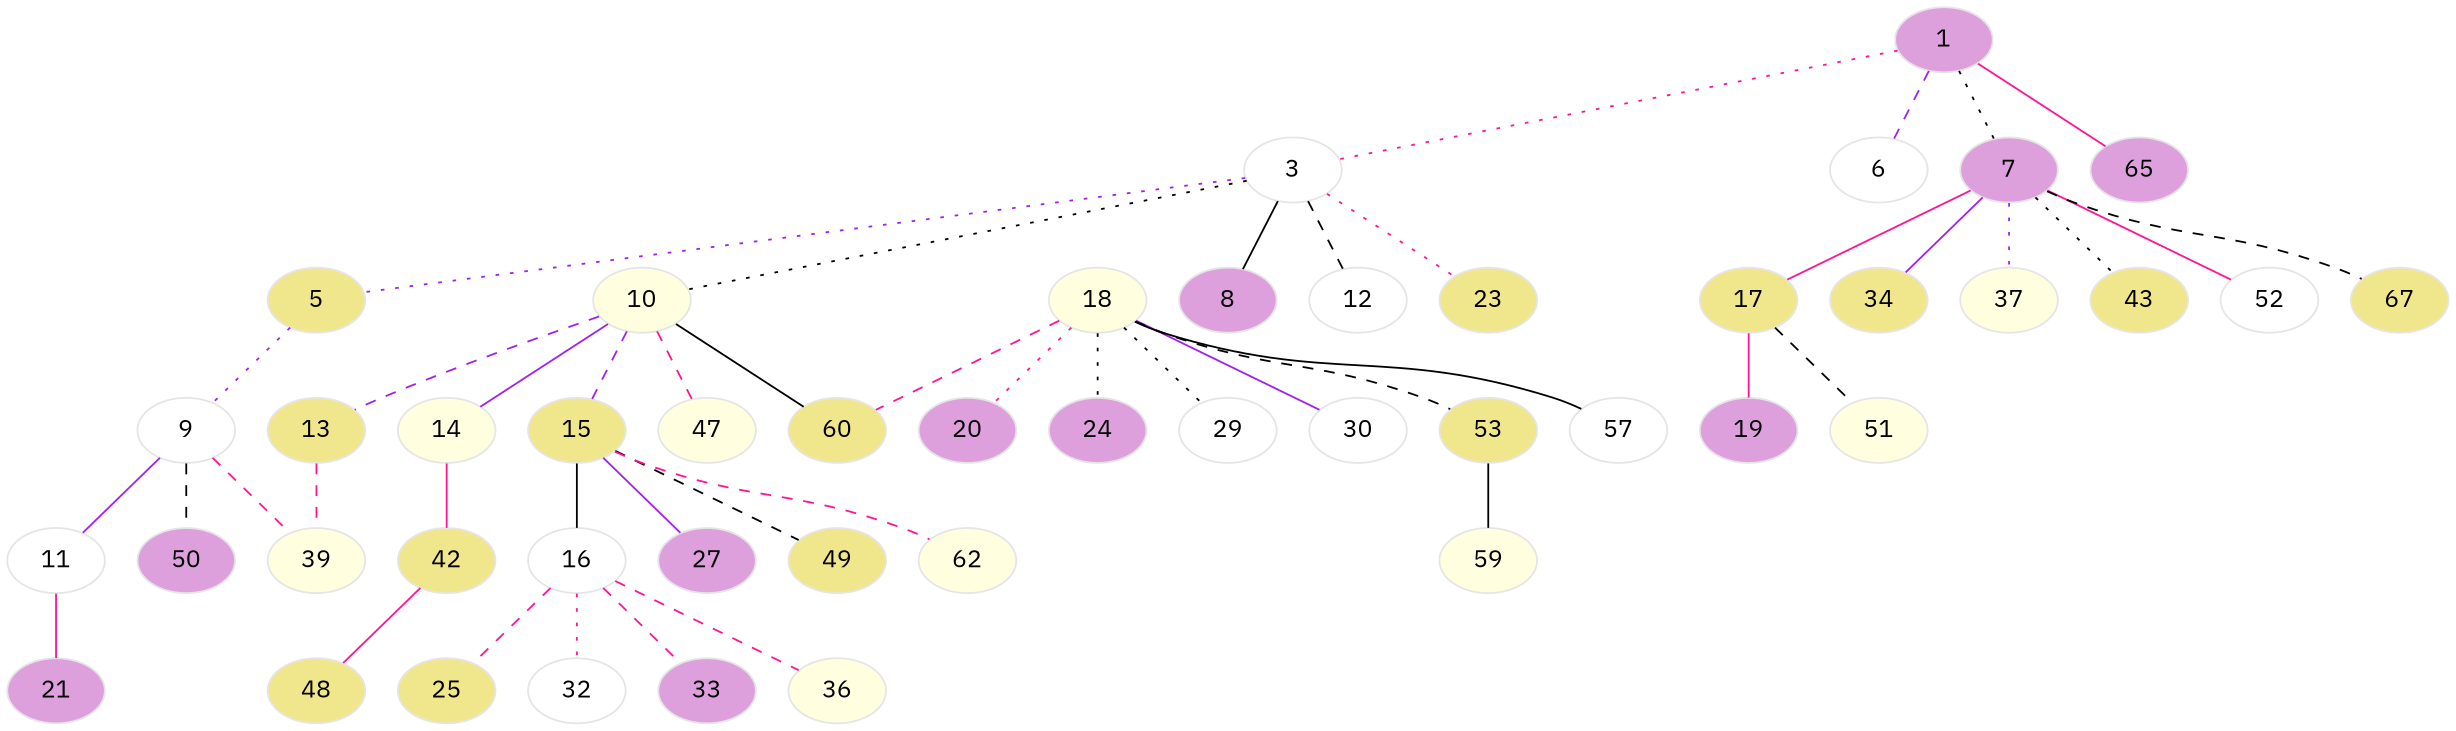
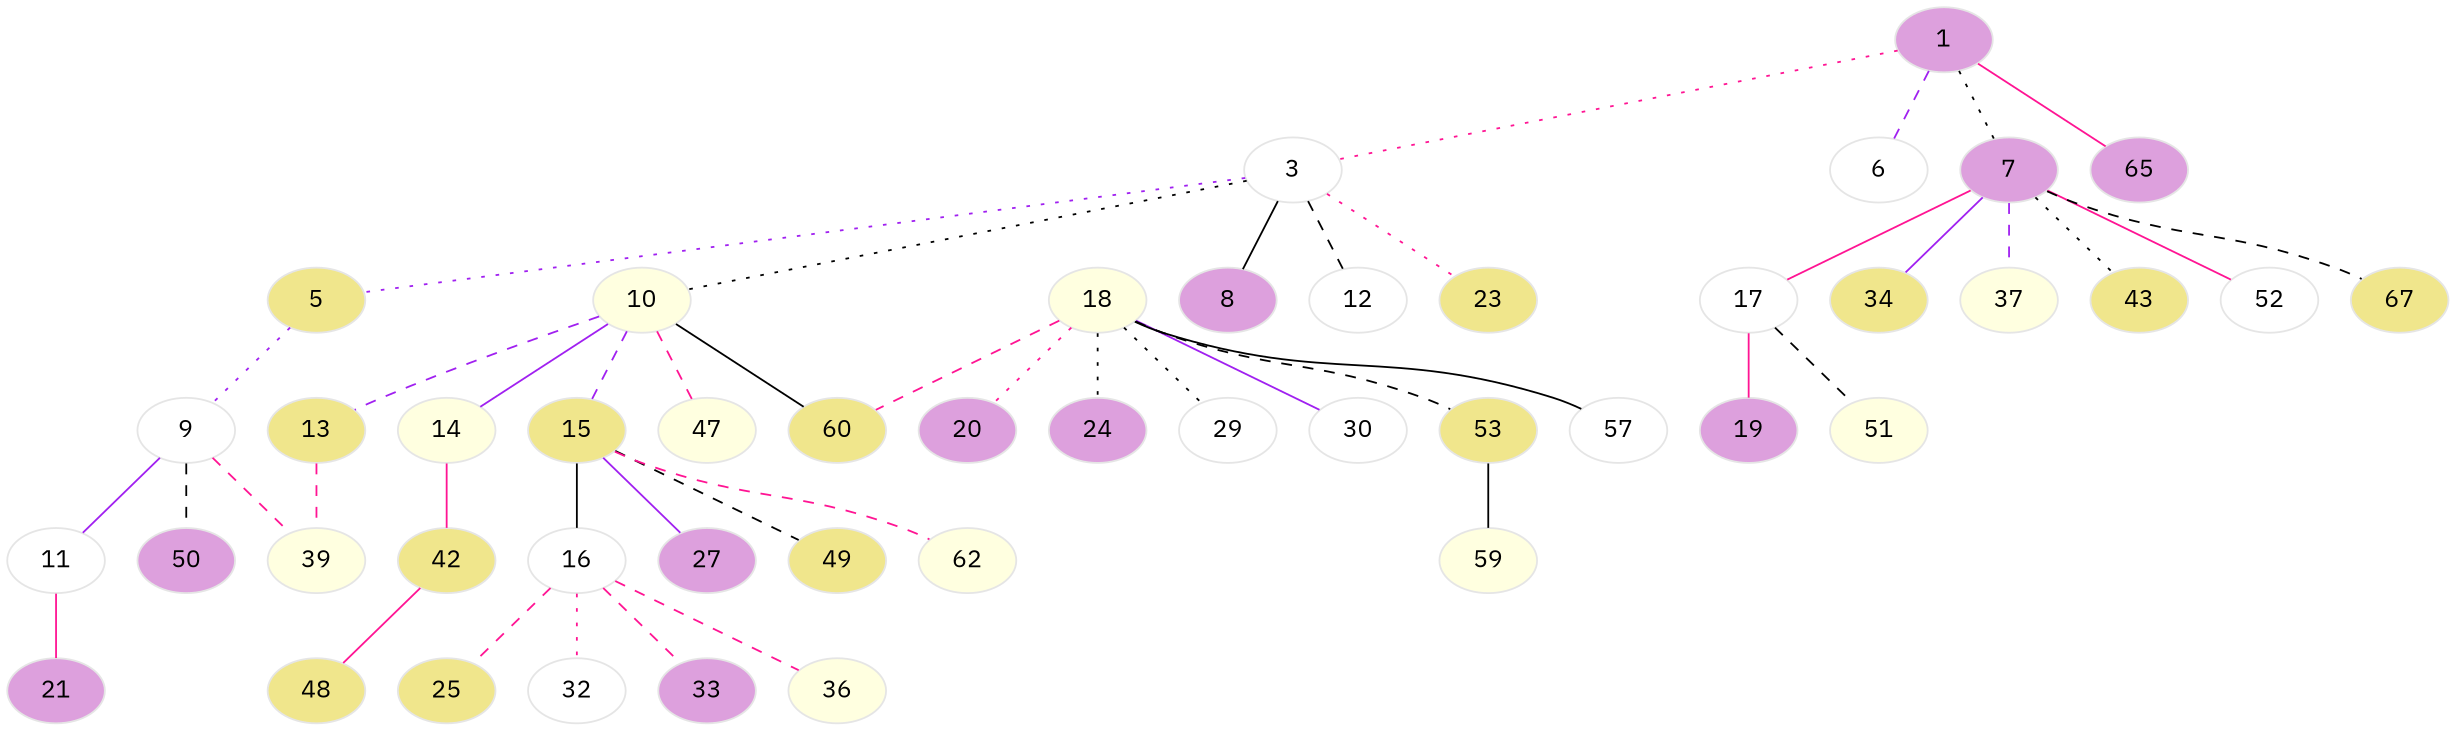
edge "7" -- "37": style dotted -> dashed
node "17": fillcolor khaki -> white
